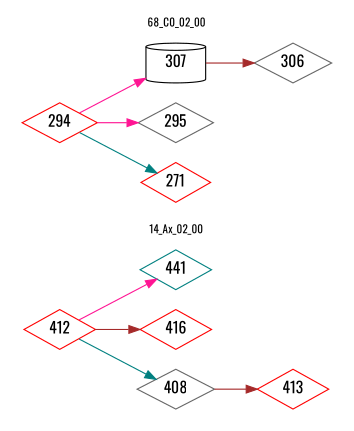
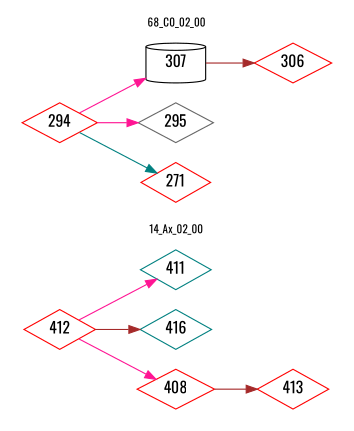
node "306": color gray40 -> red
node "441": label "441" -> "411"
node "416": color red -> teal
edge "412" -> "408": color teal -> deeppink
node "408": color gray40 -> red
